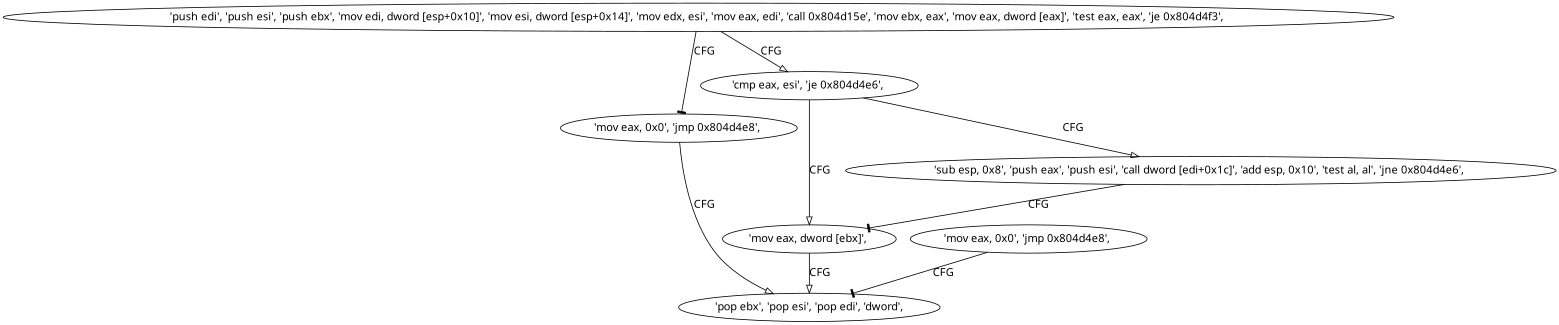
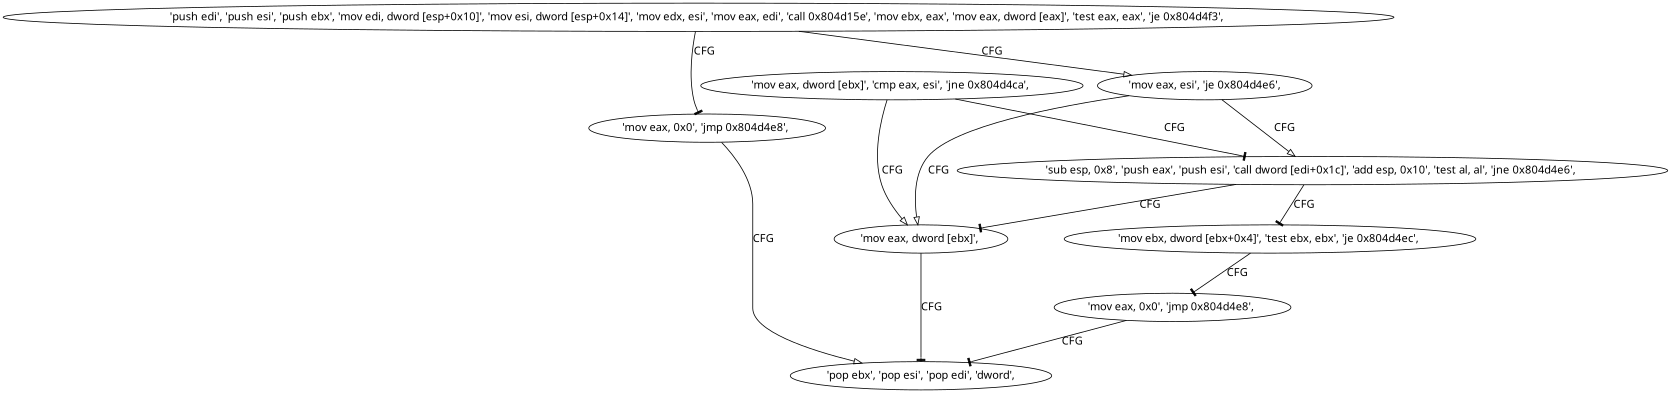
node "'cmp eax, esi', 'je 0x804d4e6',": label "'cmp eax, esi', 'je 0x804d4e6'," -> "'mov eax, esi', 'je 0x804d4e6',"
node "'mov eax, dword [ebx]', 'cmp eax, esi', 'jne 0x804d4ca',": added
node "'mov ebx, dword [ebx+0x4]', 'test ebx, ebx', 'je 0x804d4ec',": added
edge "'mov eax, dword [ebx]'," -> "'pop ebx', 'pop esi', 'pop edi', 'dword',": arrowhead onormal -> tee
